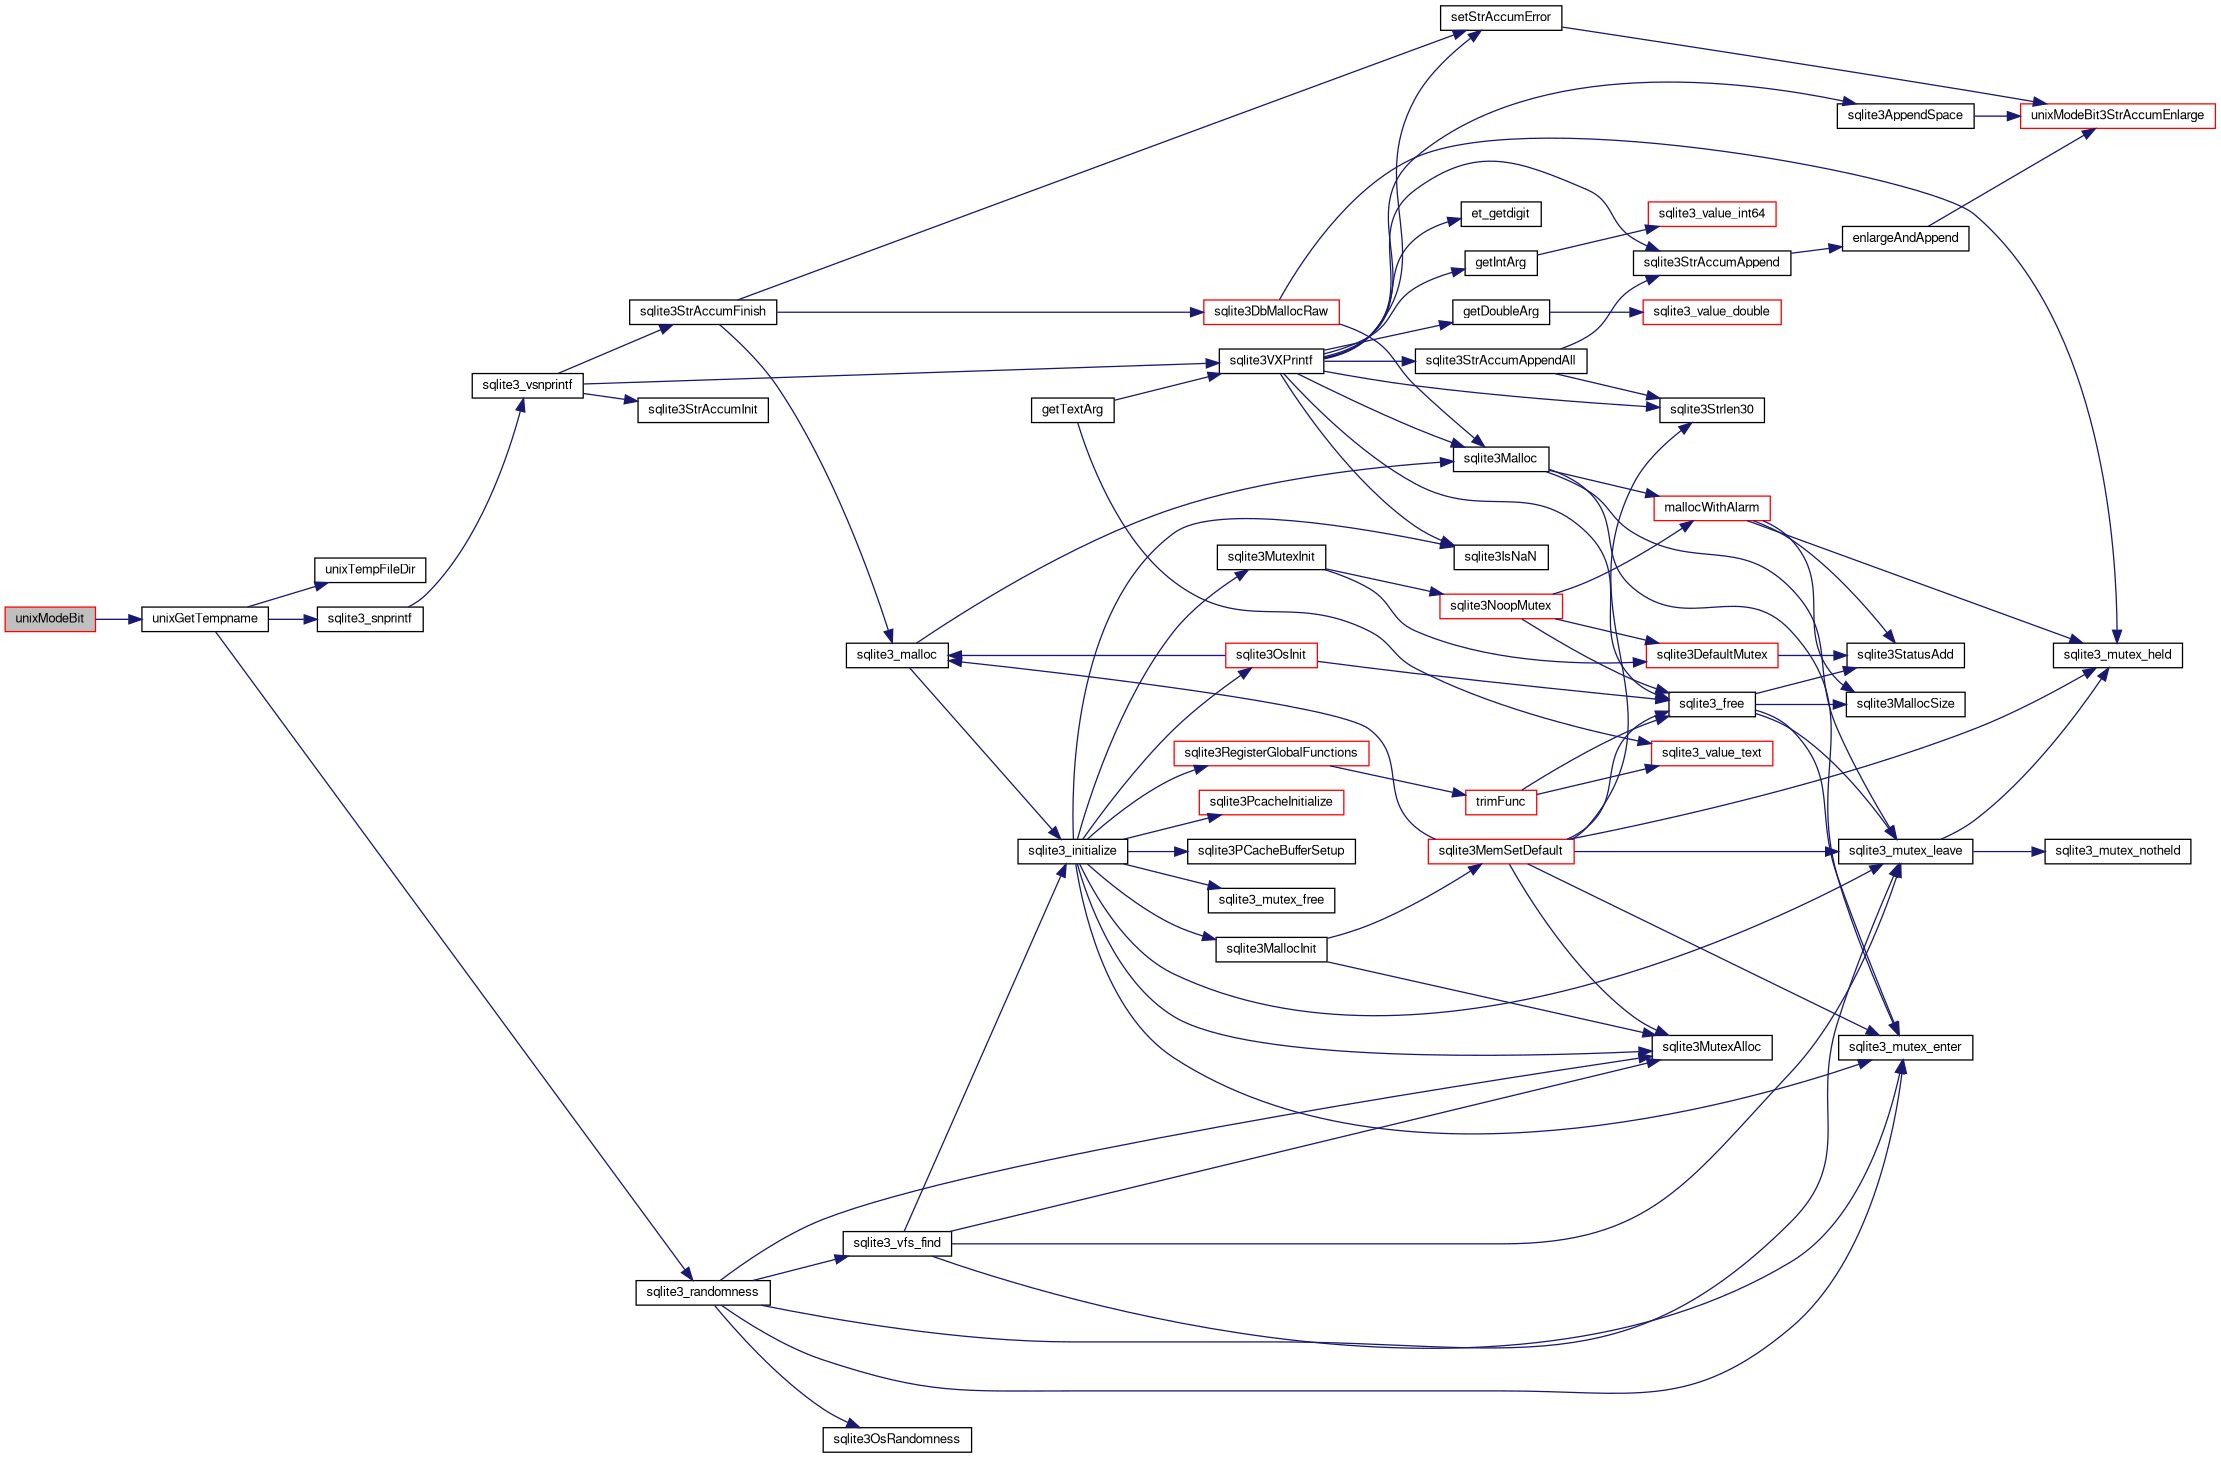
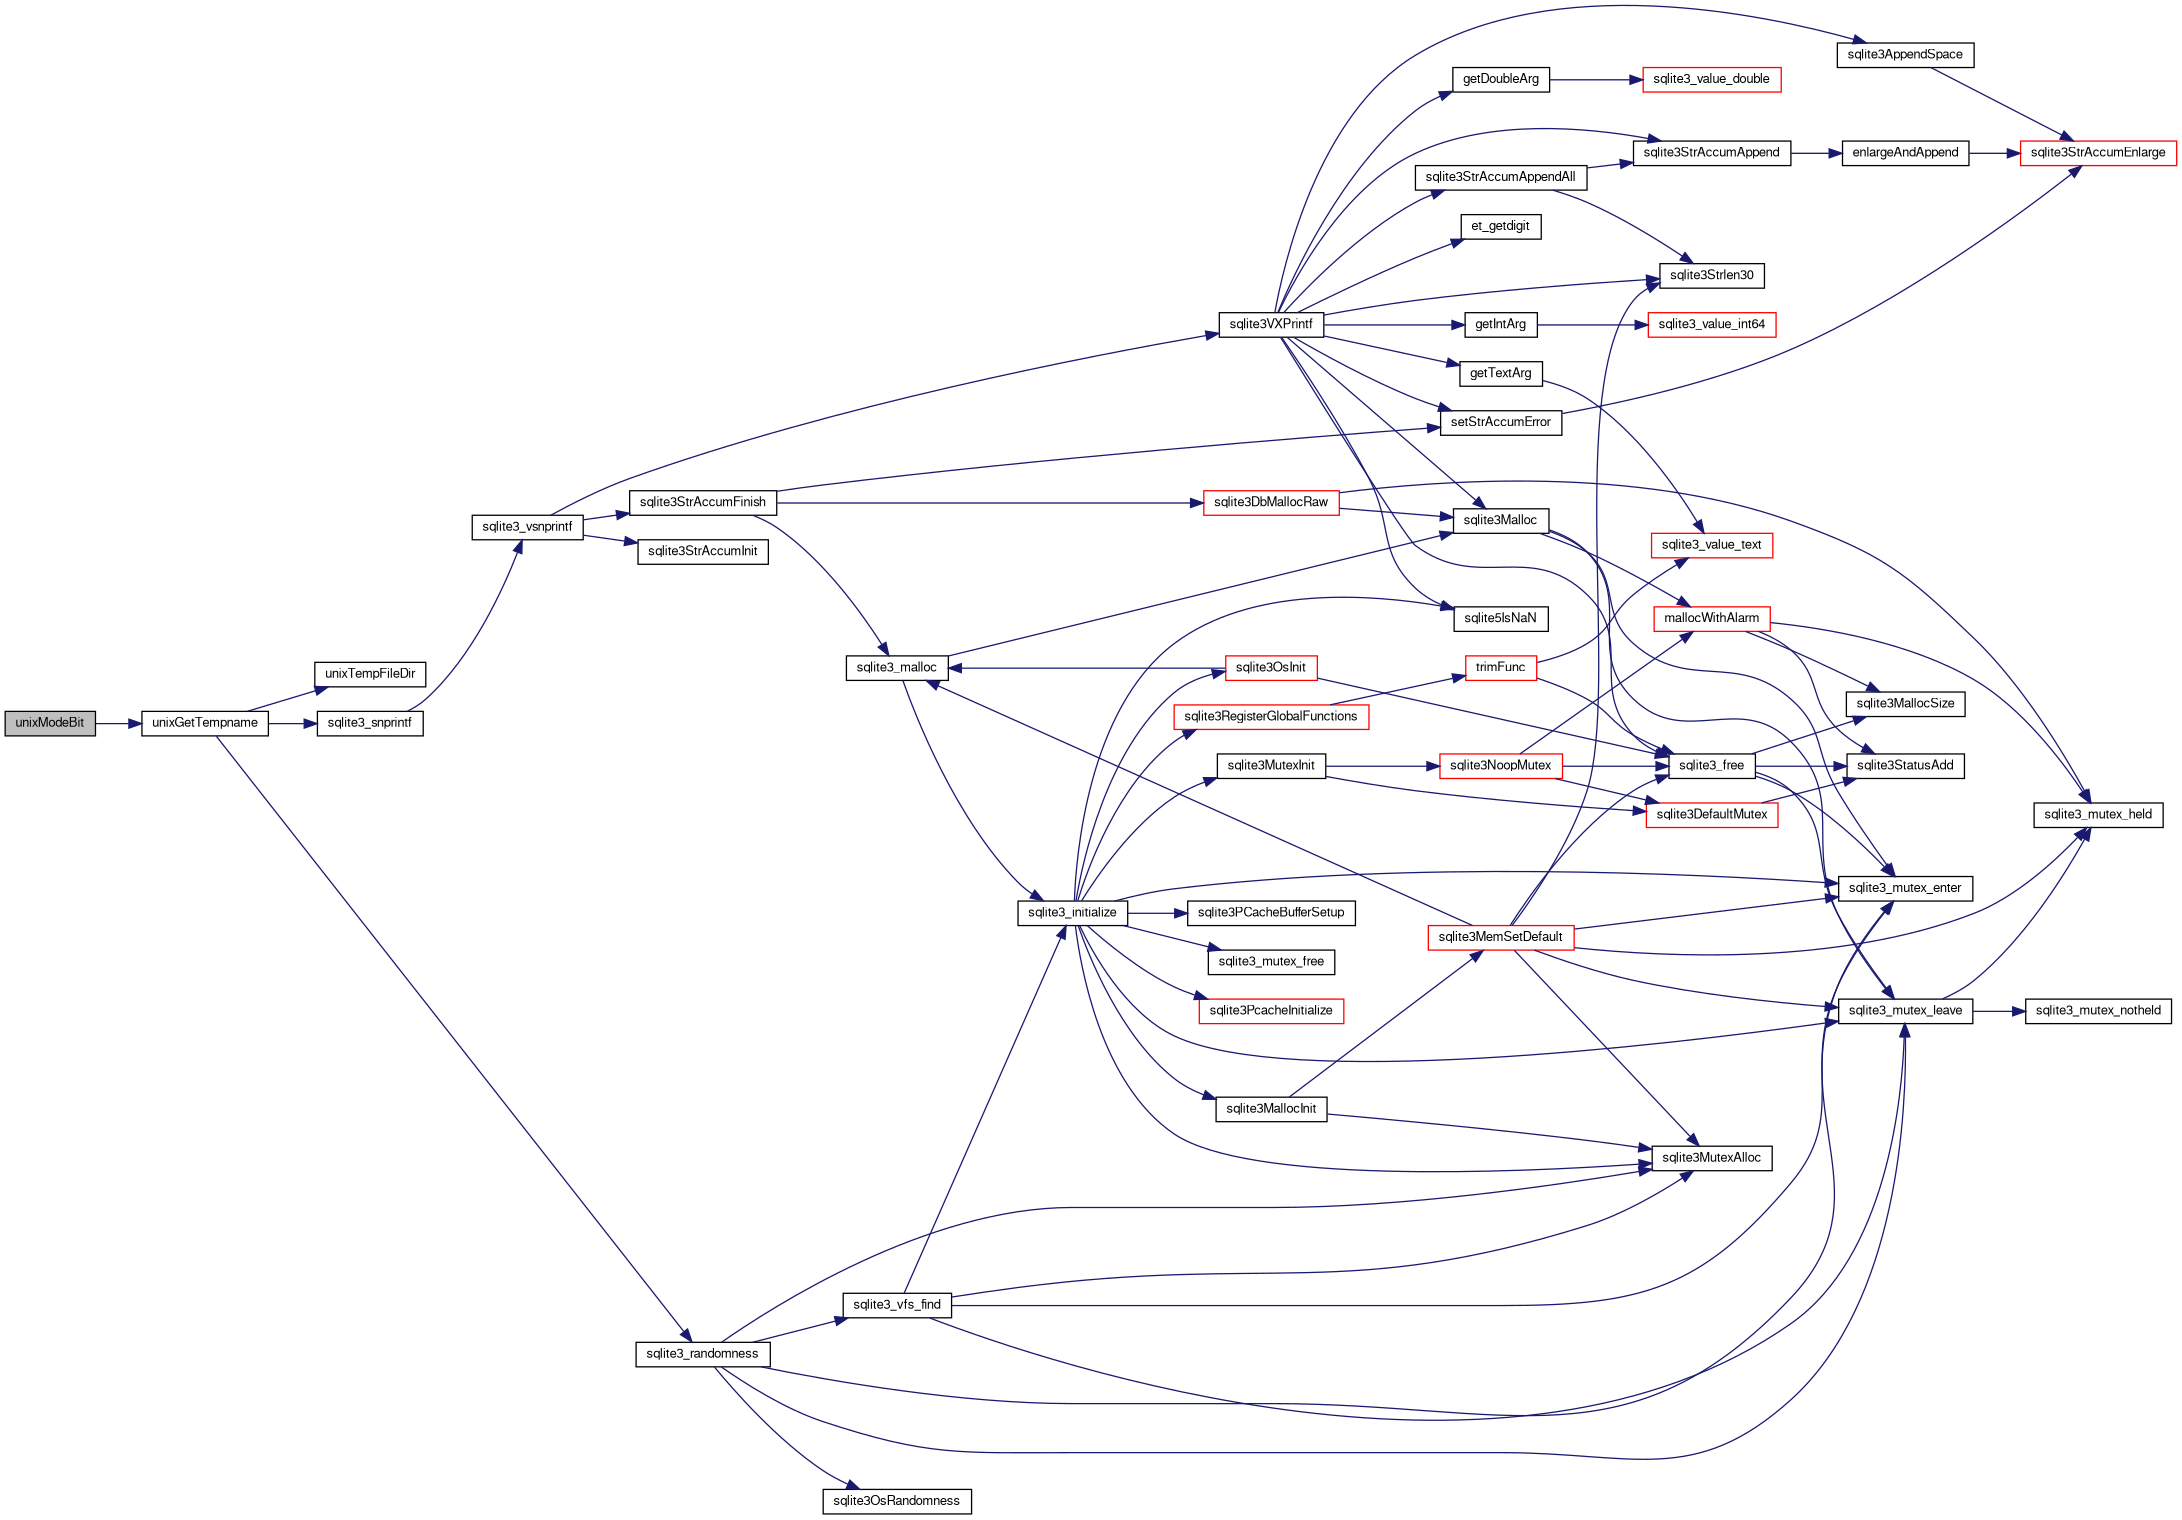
node "unixModeBit3StrAccumEnlarge": label "unixModeBit3StrAccumEnlarge" -> "sqlite3StrAccumEnlarge"
edge "getTextArg" -> "sqlite3VXPrintf": reversed
node "sqlite3IsNaN": label "sqlite3IsNaN" -> "sqlite5IsNaN"
node "unixModeBit": color red -> black
